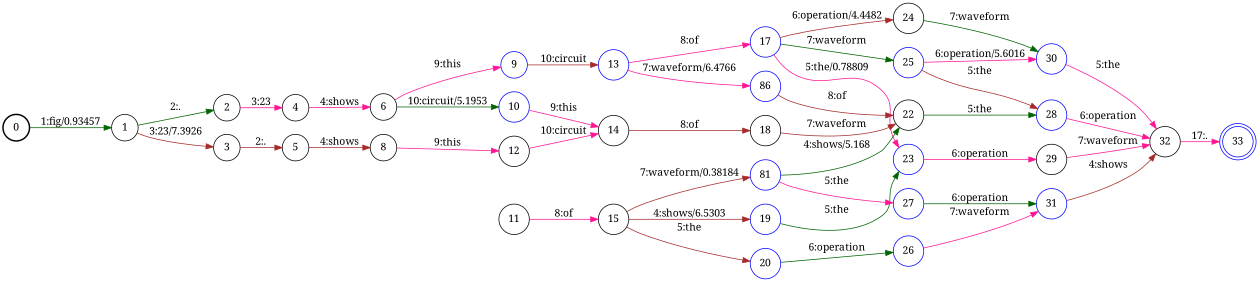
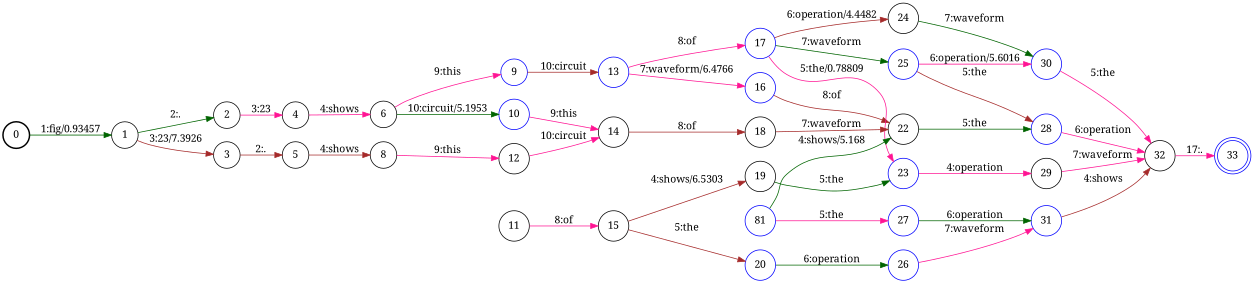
node "86": label "86" -> "16"
edge "23" -> "29": label "6:operation" -> "4:operation"
edge "15" -> "81": removed, label "7:waveform/0.38184"
node "19": color blue -> black
